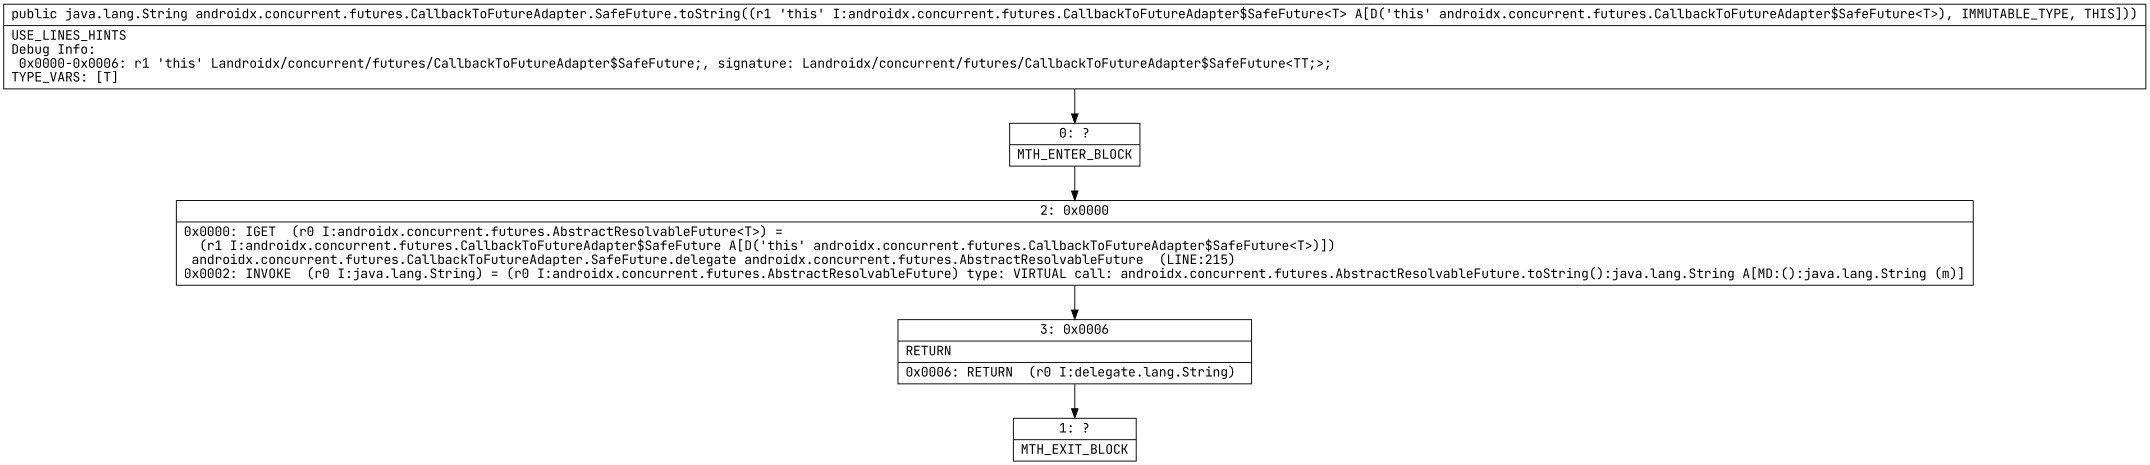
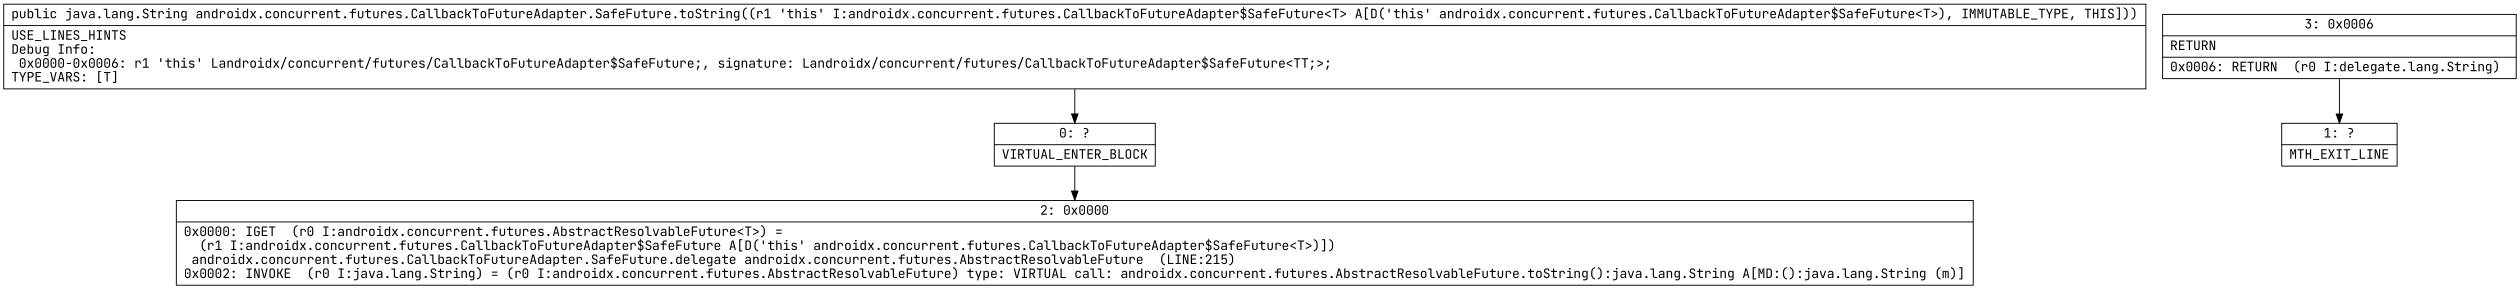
node "0: ?": text "MTH_ENTER_BLOCK" -> "VIRTUAL_ENTER_BLOCK"
edge "2: 0x0000" -> "3: 0x0006": removed
node "1: ?": text "MTH_EXIT_BLOCK" -> "MTH_EXIT_LINE"
